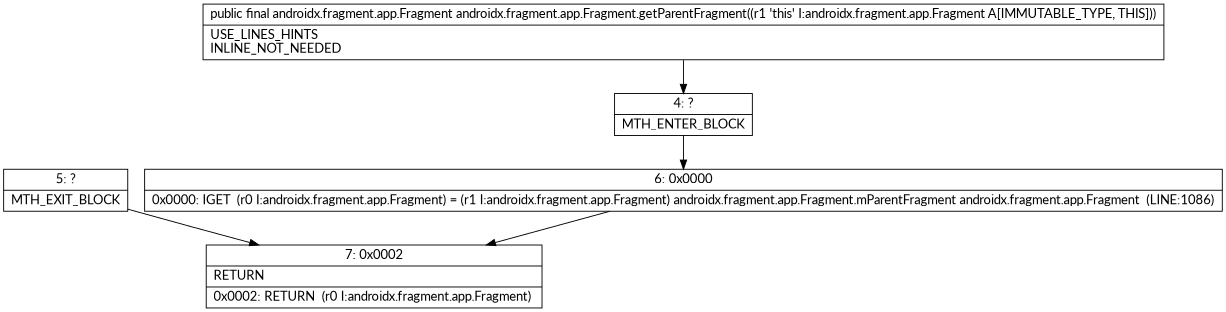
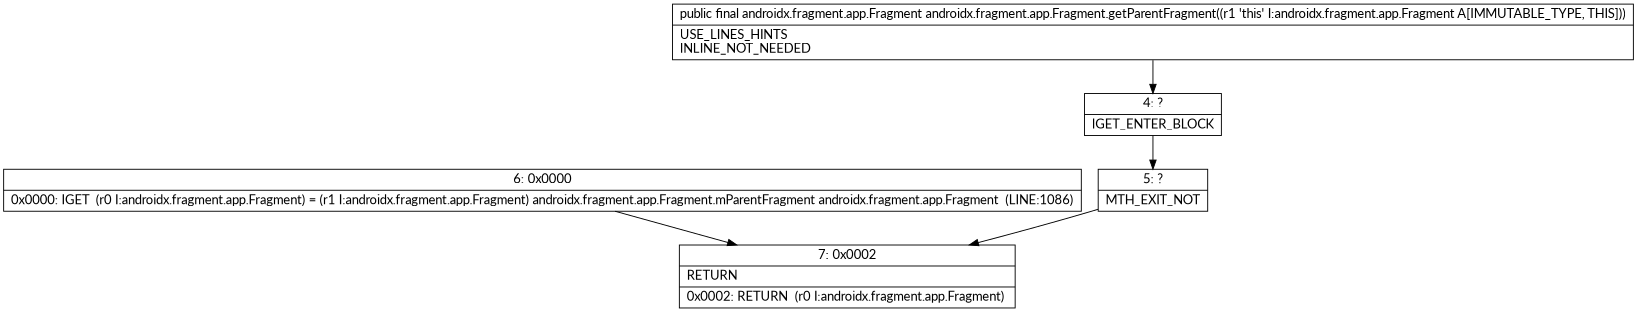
node "4: ?": text "MTH_ENTER_BLOCK" -> "IGET_ENTER_BLOCK"
edge "4: ?" -> "6: 0x0000": now "4: ?" -> "5: ?"
node "5: ?": text "MTH_EXIT_BLOCK" -> "MTH_EXIT_NOT"
